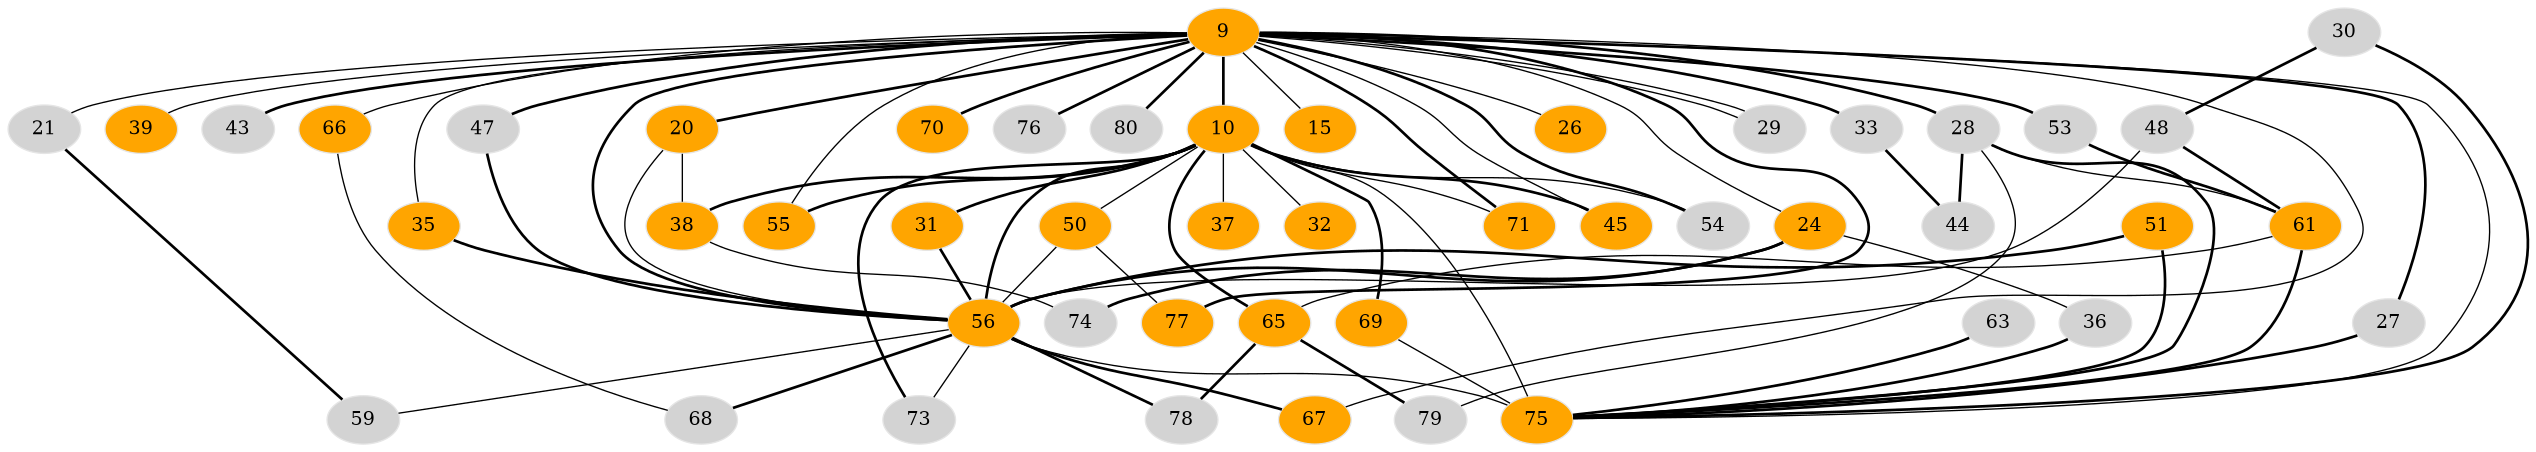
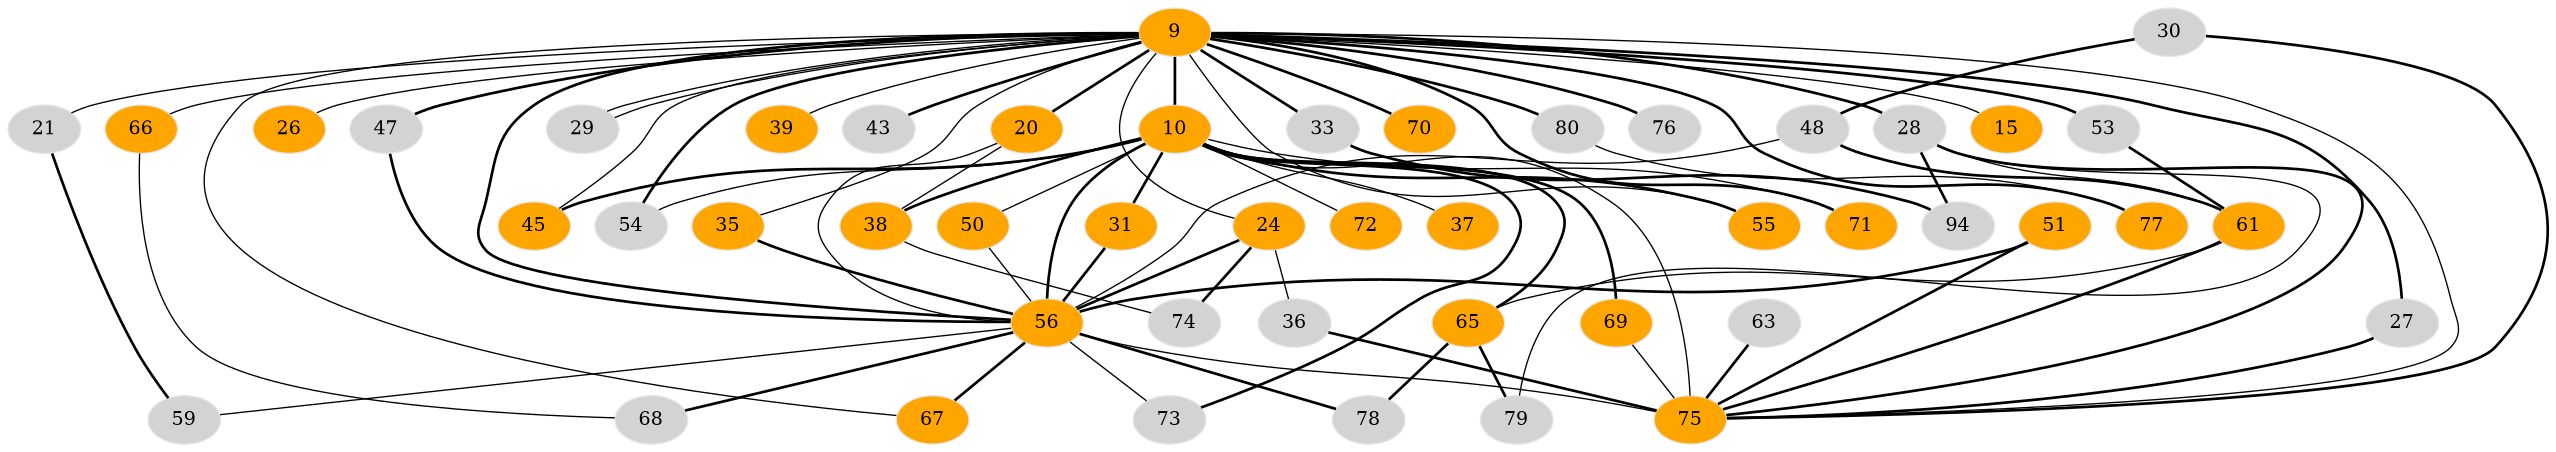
node "32": label "32" -> "72"
node "44": label "44" -> "94"
edge "50" -- "77": now "80" -- "77"
